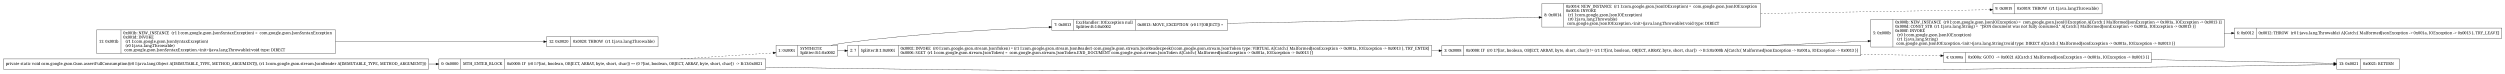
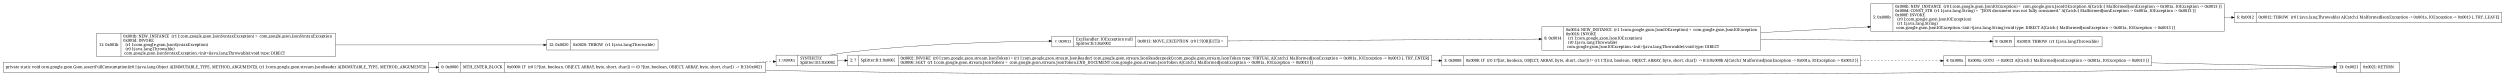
edge "8: 0x0014" -> "9: 0x0019": style dashed -> solid
edge "3: 0x0008" -> "5: 0x000b": now "8: 0x0014" -> "5: 0x000b"
